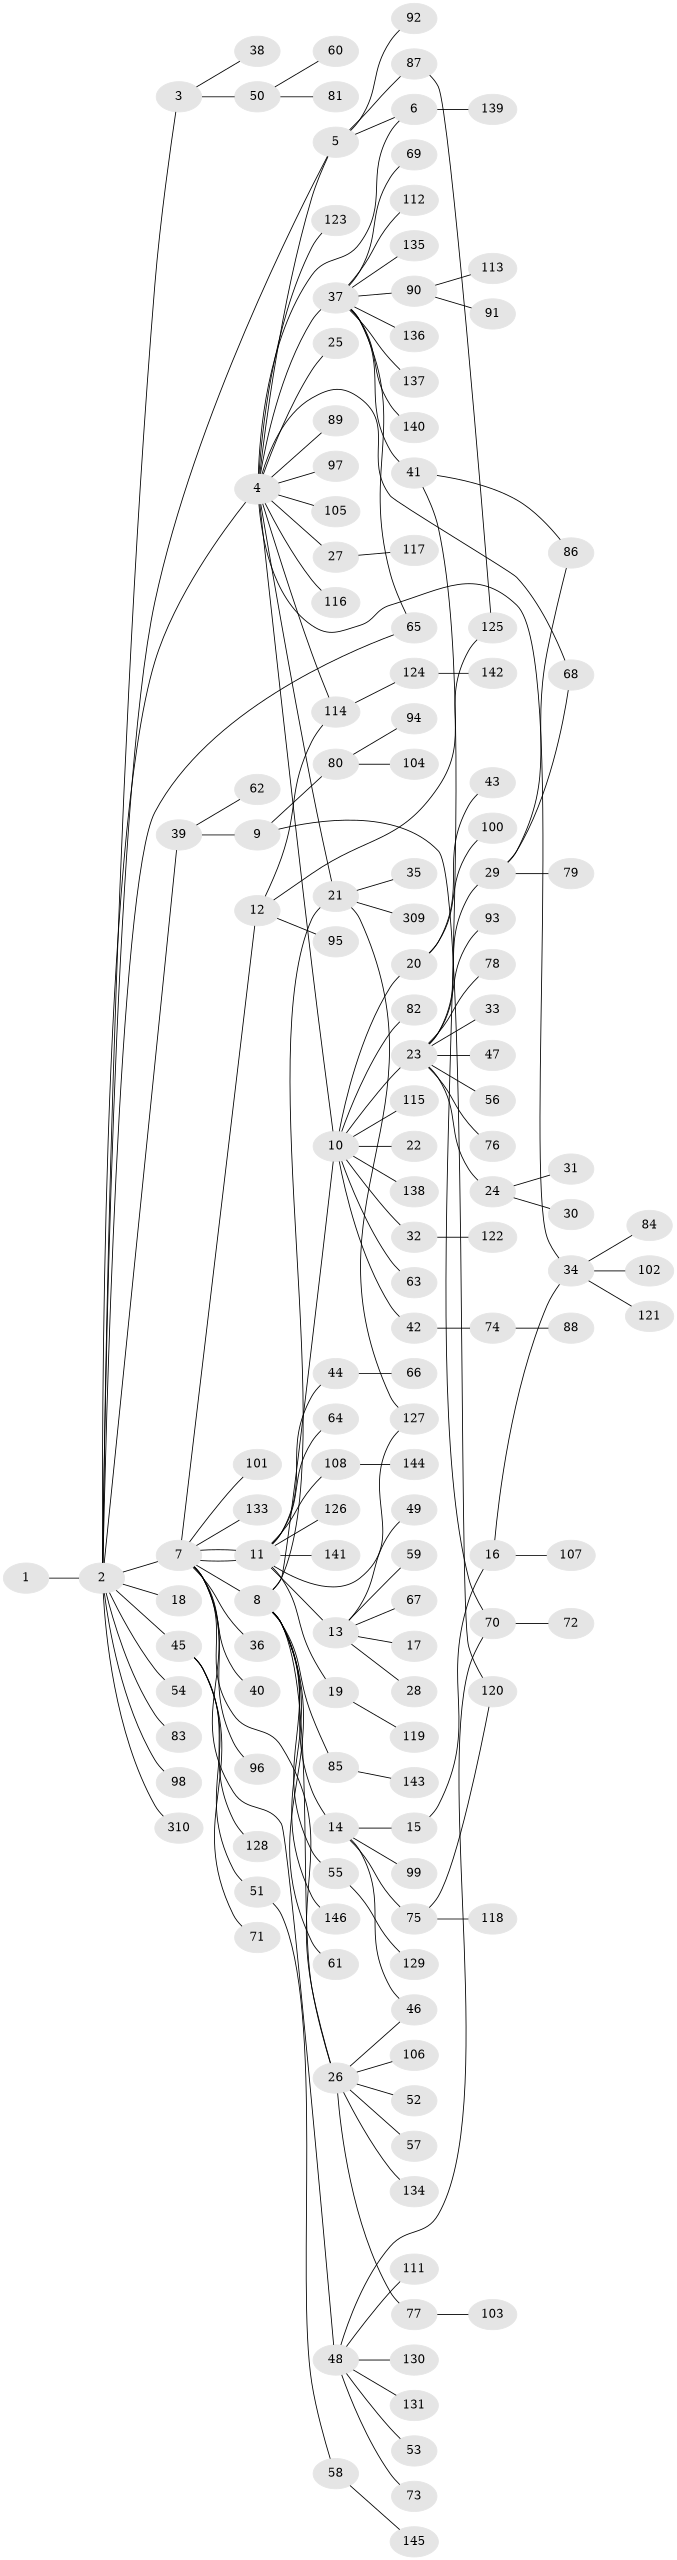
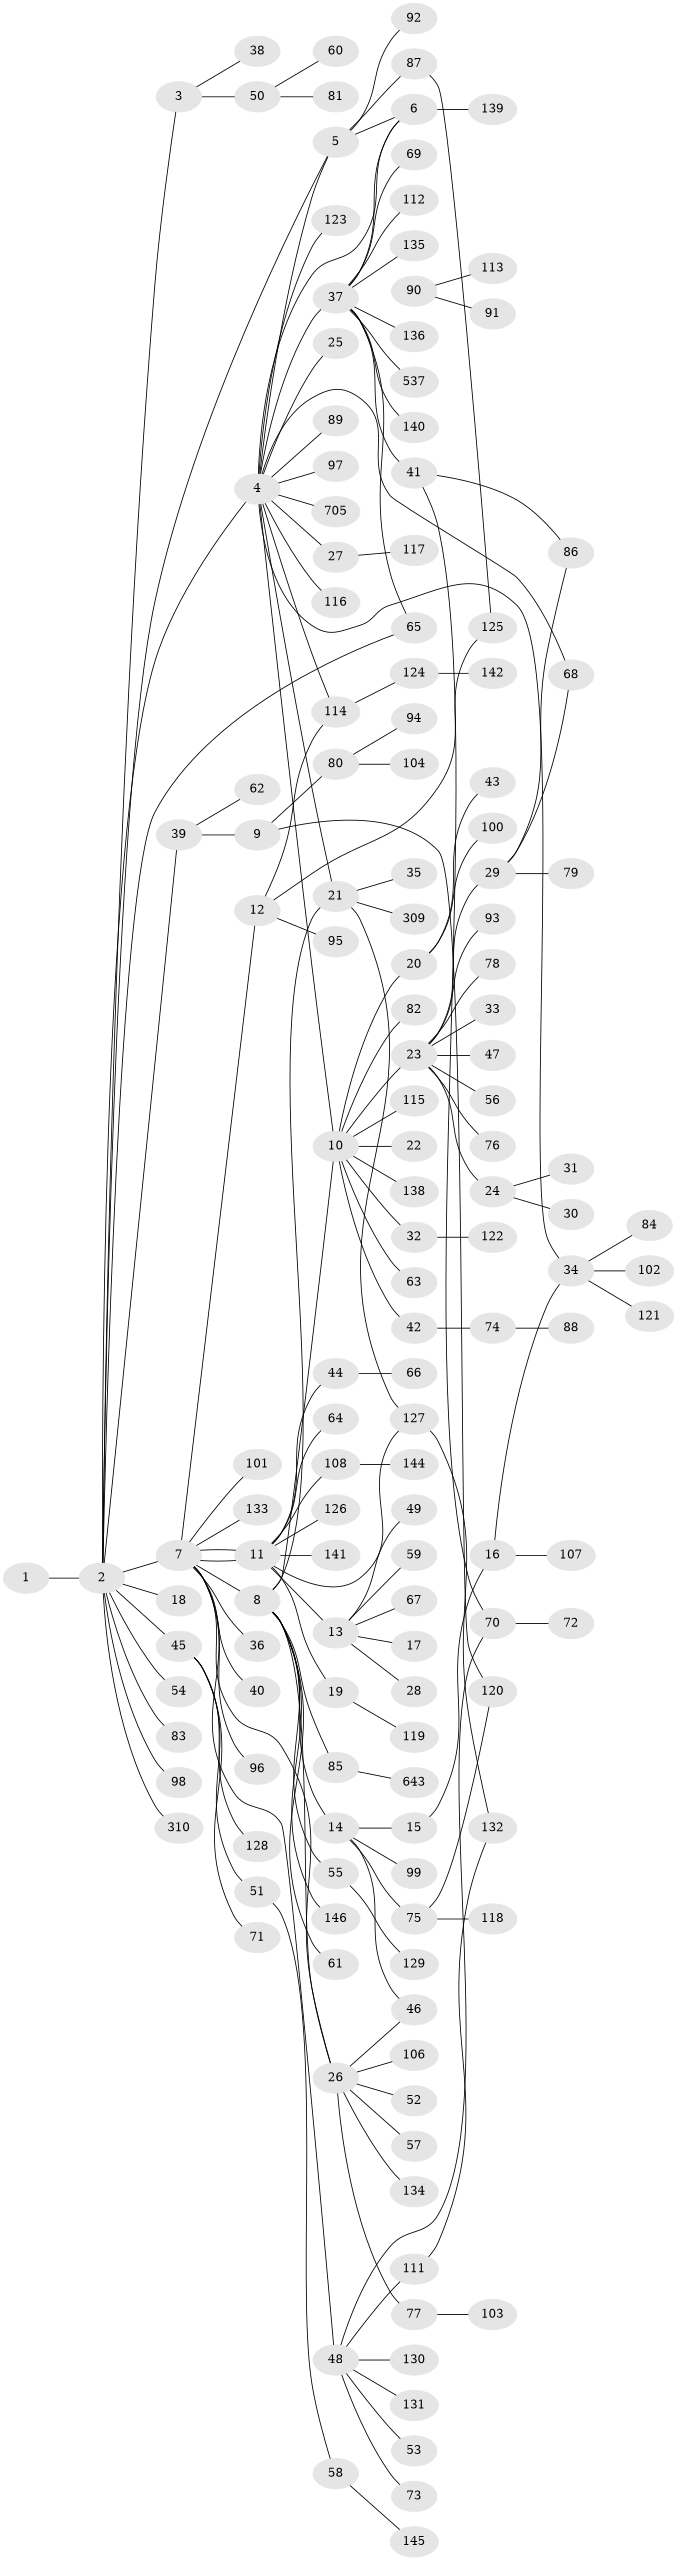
edge "90" -- "37": now "6" -- "37"
node "137": label "137" -> "537"
node "105": label "105" -> "705"
node "143": label "143" -> "643"
node "132": added
